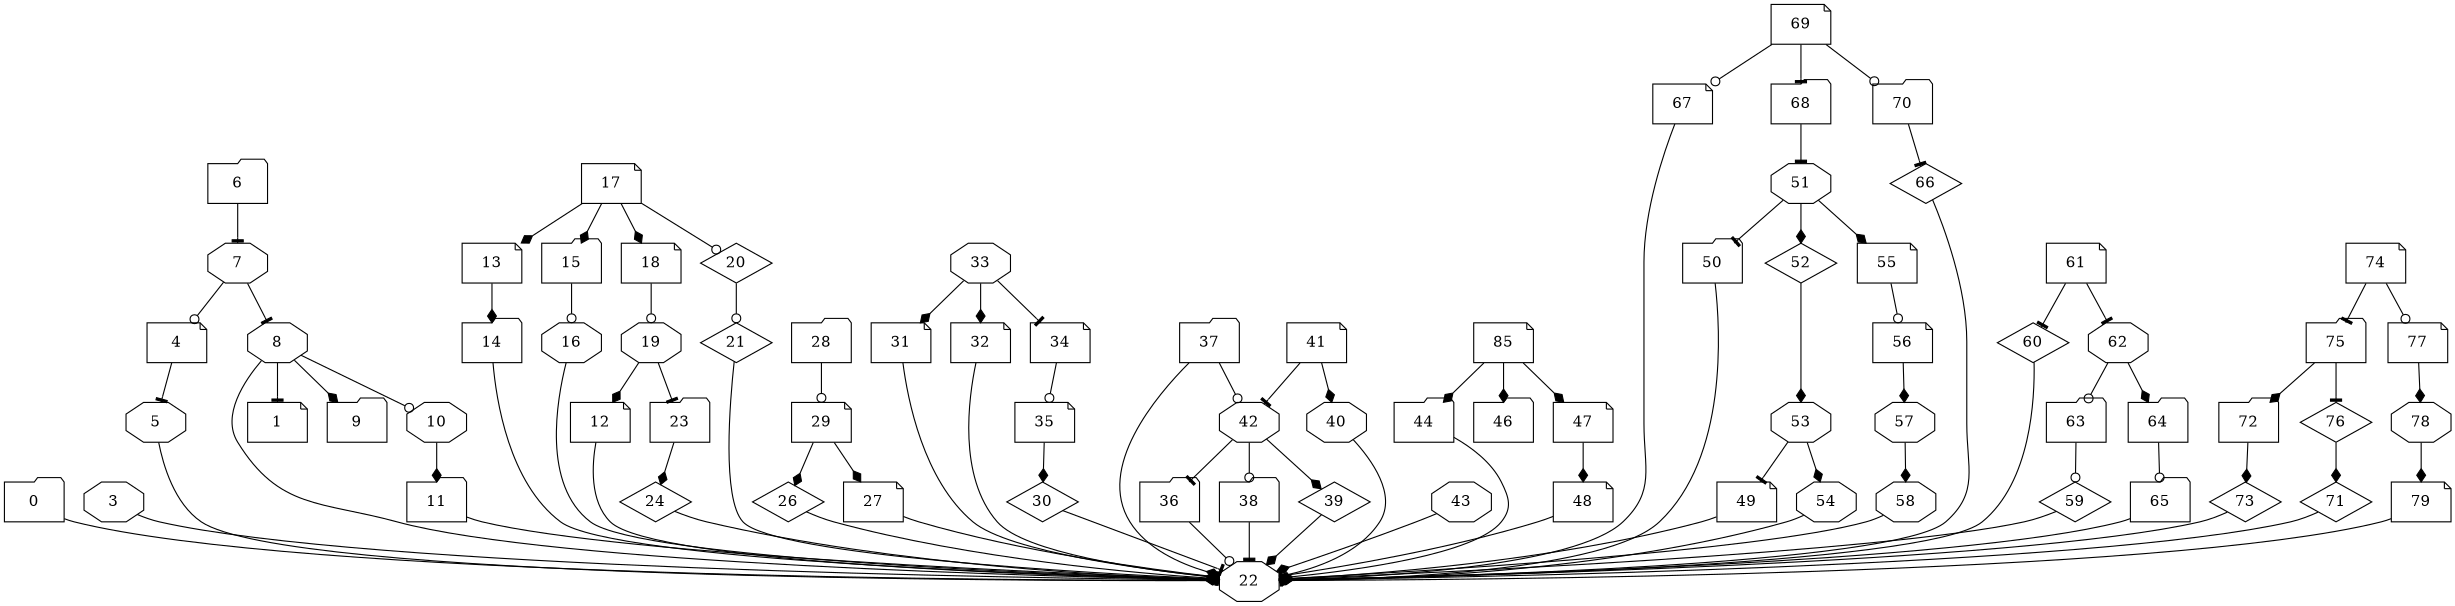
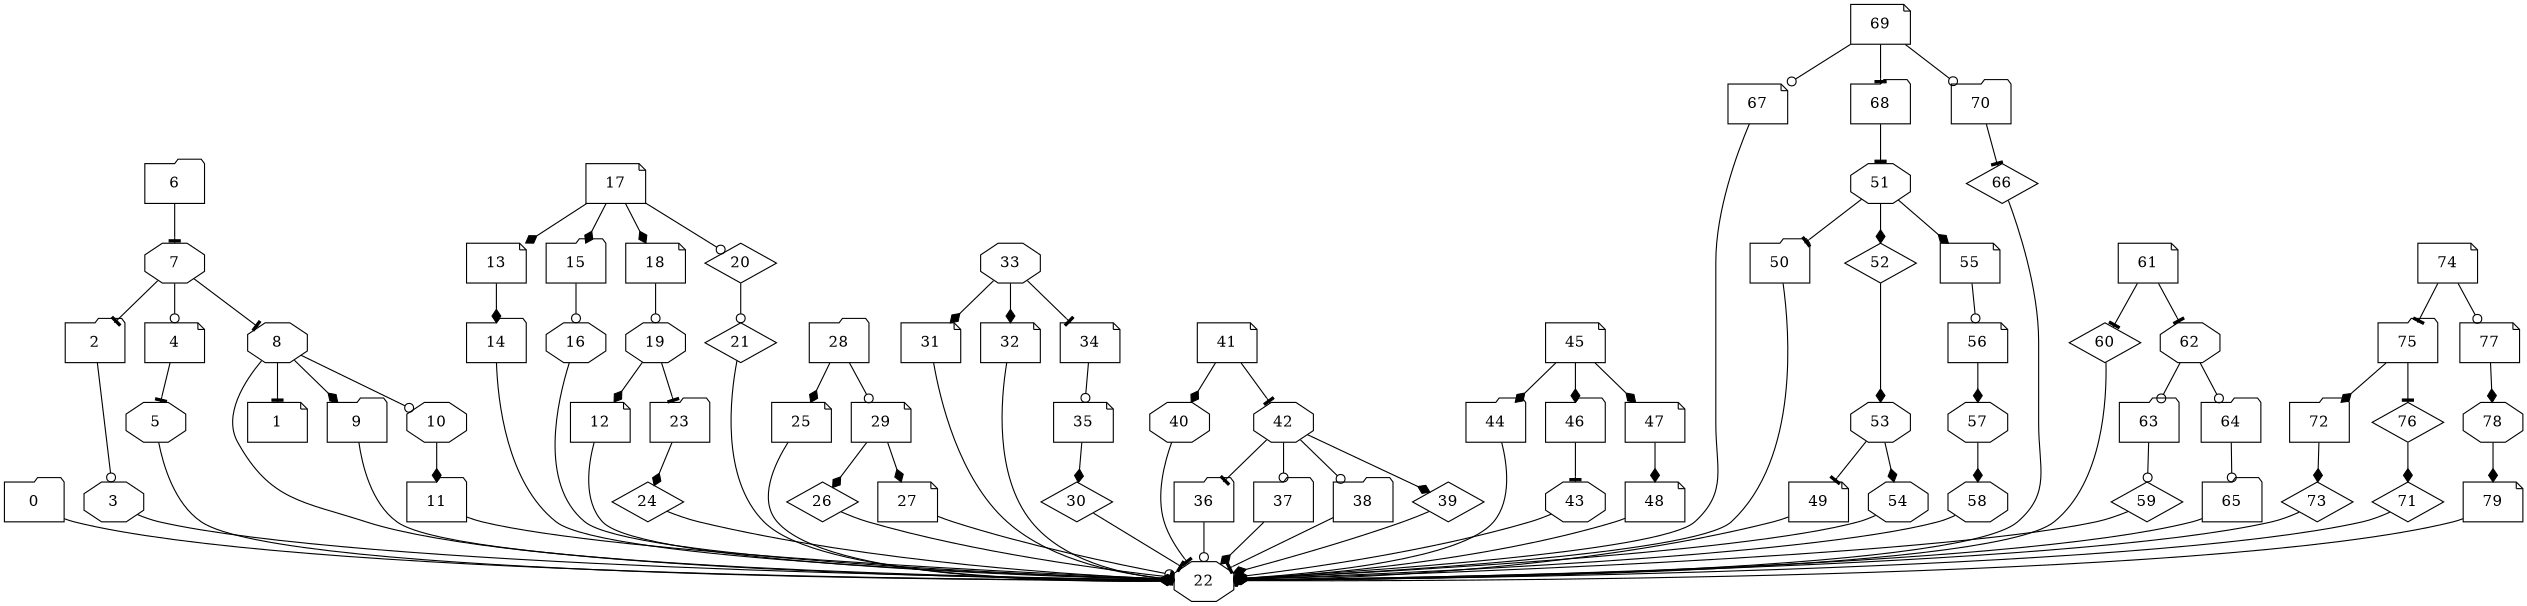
node "2": added
node "85": label "85" -> "45"
edge "62" -> "64": arrowhead diamond -> odot
edge "37" -> "42": reversed
node "25": added
edge "46" -> "43": added
edge "9" -> "22": added
